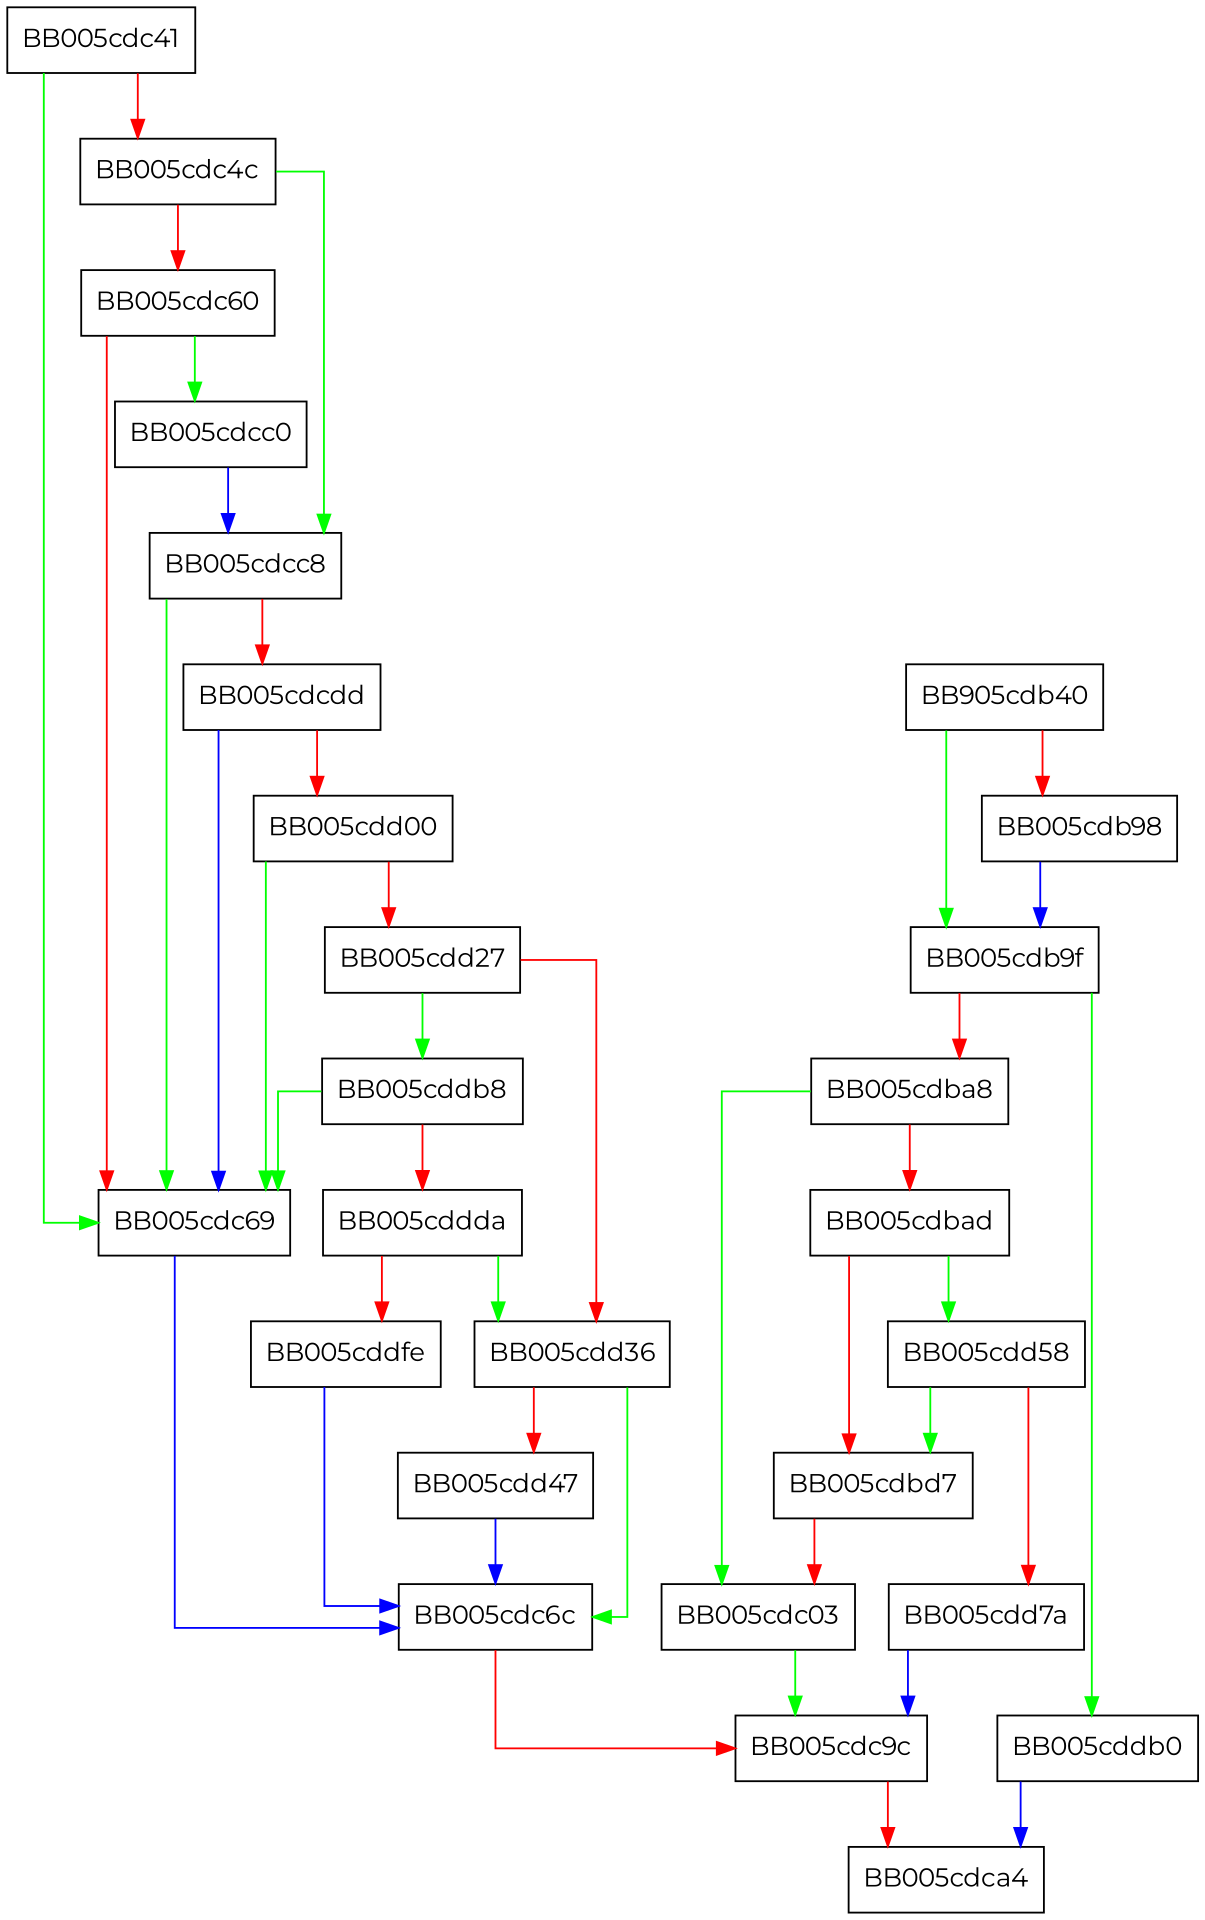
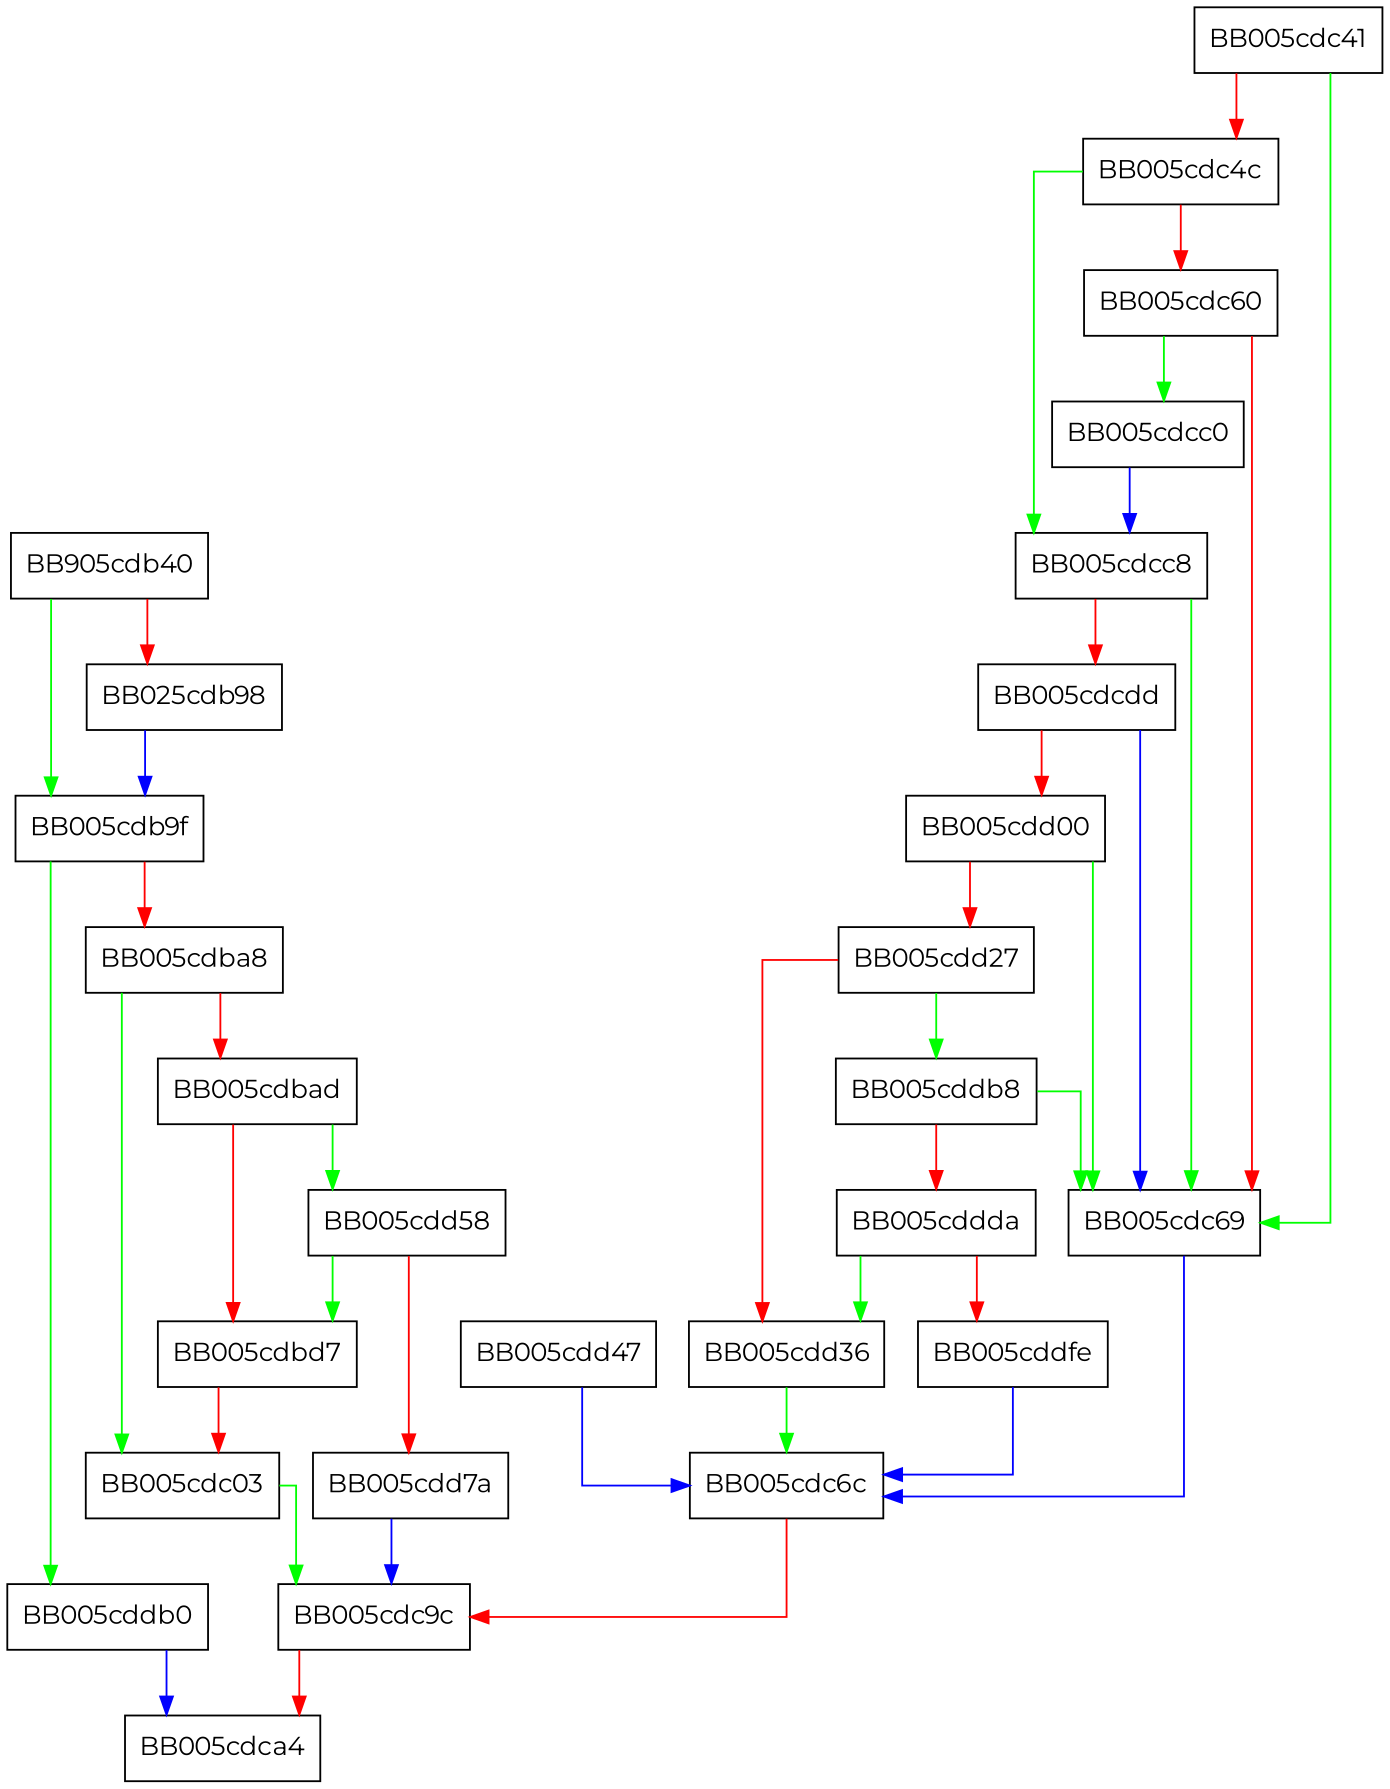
node "BB005cdb98": label "BB005cdb98" -> "BB025cdb98"
edge "BB005cdd36" -> "BB005cdd47": removed
